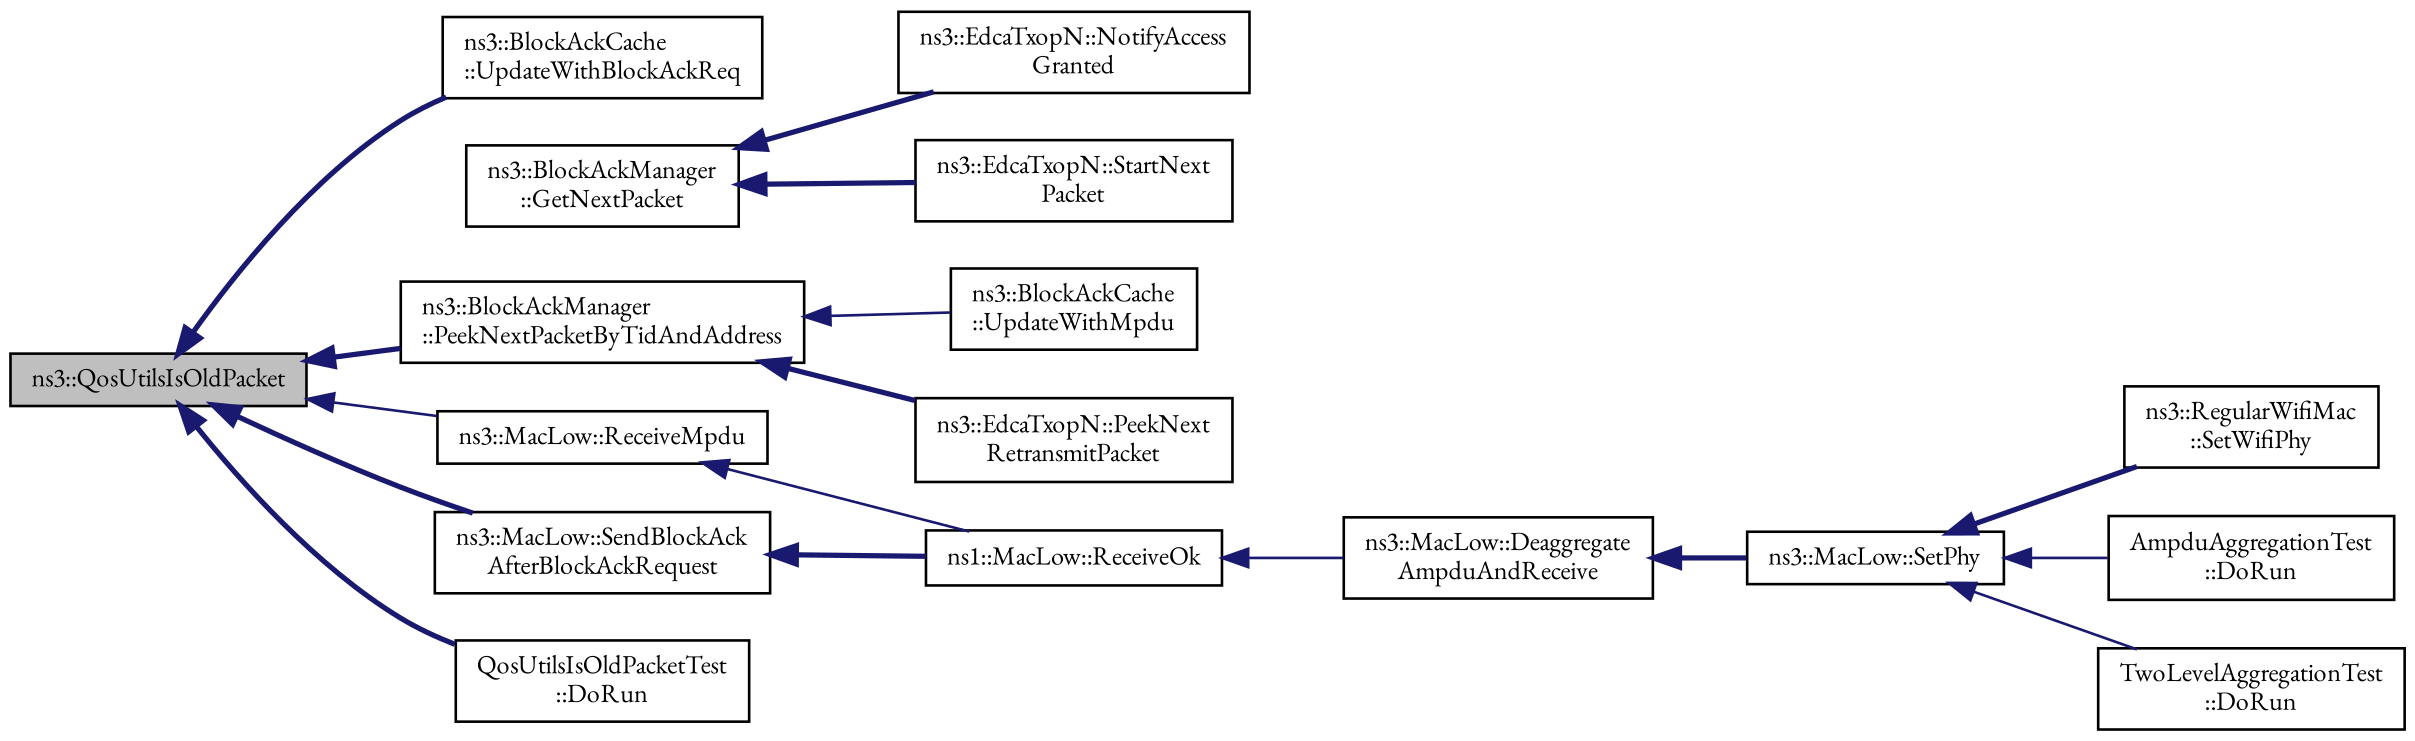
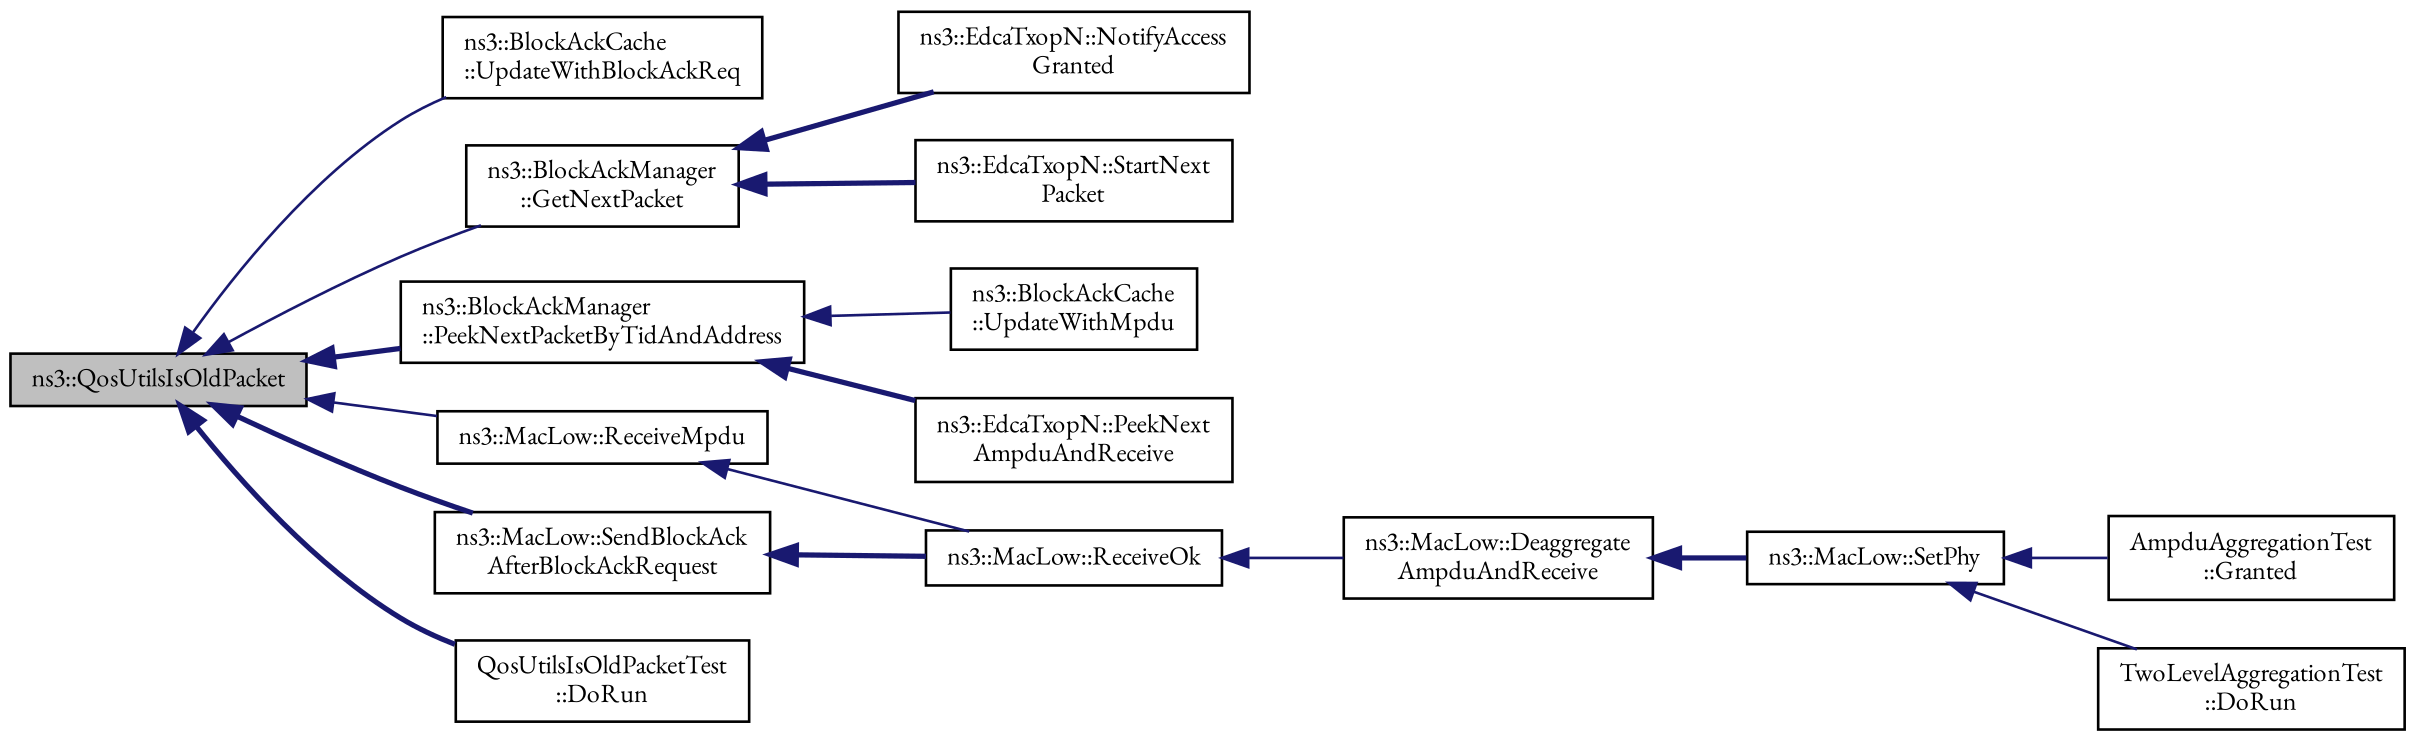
edge "ns3::BlockAckCache ::UpdateWithBlockAckReq" -> "ns3::QosUtilsIsOldPacket": style bold -> solid
edge "ns3::BlockAckManager ::GetNextPacket" -> "ns3::QosUtilsIsOldPacket": added
node "ns3::RegularWifiMac ::SetWifiPhy": removed
node "ns3::EdcaTxopN::PeekNext RetransmitPacket": label "ns3::EdcaTxopN::PeekNext RetransmitPacket" -> "ns3::EdcaTxopN::PeekNext AmpduAndReceive"
node "ns1::MacLow::ReceiveOk": label "ns1::MacLow::ReceiveOk" -> "ns3::MacLow::ReceiveOk"
node "AmpduAggregationTest ::DoRun": label "AmpduAggregationTest ::DoRun" -> "AmpduAggregationTest ::Granted"
